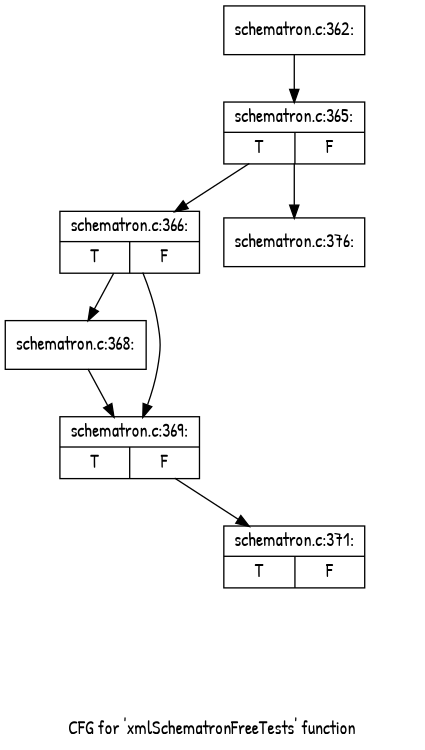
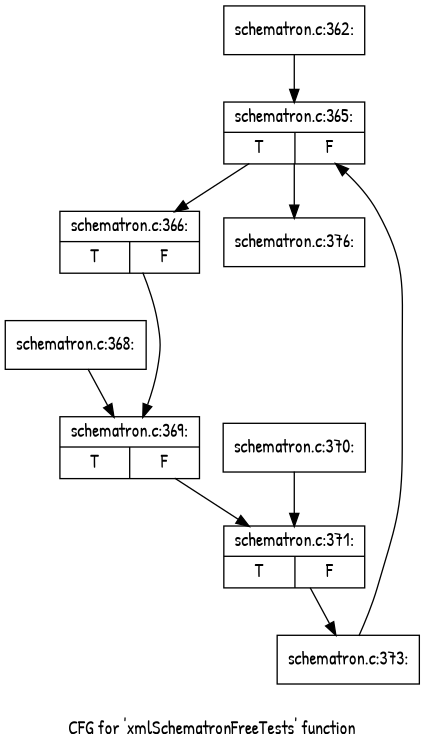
edge "schematron.c:366:" -> "schematron.c:368:": removed
node "schematron.c:370:": added
node "schematron.c:373:": added
